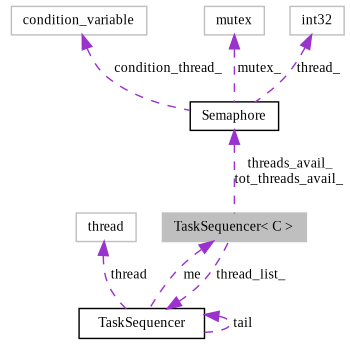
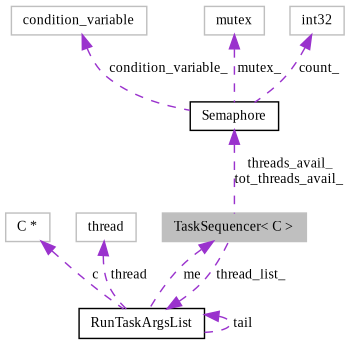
edge "Semaphore" -> "condition_variable": label " condition_thread_" -> " condition_variable_"
edge "Semaphore" -> "int32": label " thread_" -> " count_"
node "C *": added
node "TaskSequencer": label "TaskSequencer" -> "RunTaskArgsList"
